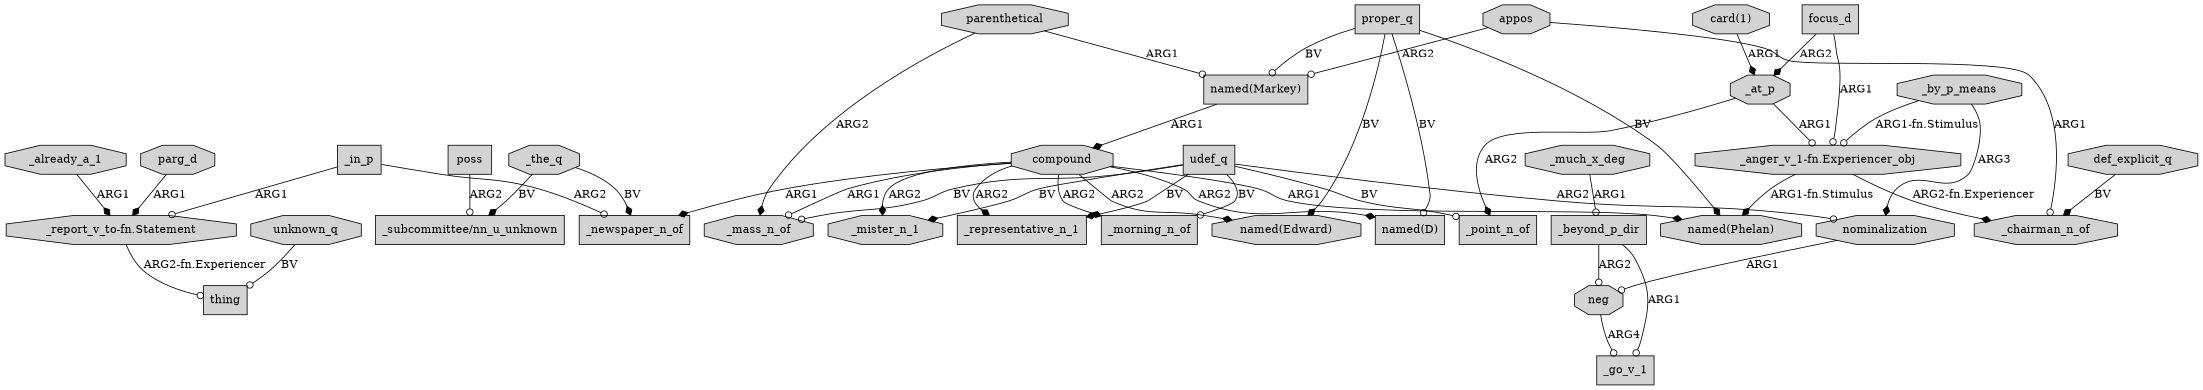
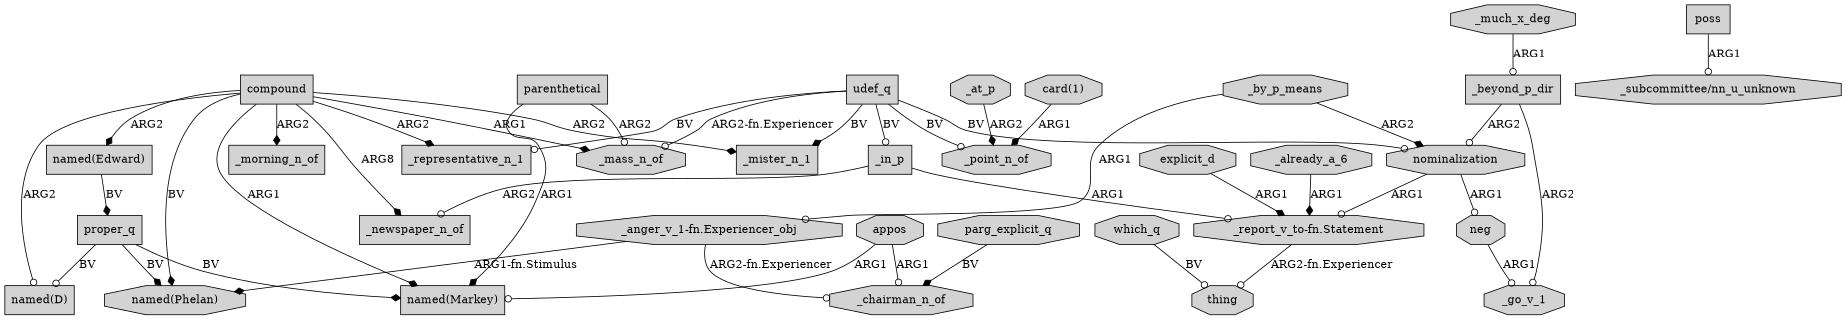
node "parenthetical": shape octagon -> box
node "focus_d": removed
edge "proper_q" -> "named(Markey)": arrowhead odot -> diamond
edge "card(1)" -> "_at_p": now "card(1)" -> "_point_n_of"
edge "parenthetical" -> "named(Markey)": arrowhead odot -> diamond
edge "appos" -> "named(Markey)": label "ARG2" -> "ARG1"
edge "parenthetical" -> "_mass_n_of": arrowhead diamond -> odot
edge "_at_p" -> "_anger_v_1-fn.Experiencer_obj": removed, label "ARG1"
edge "named(Markey)" -> "compound": reversed
edge "_by_p_means" -> "_anger_v_1-fn.Experiencer_obj": label "ARG1-fn.Stimulus" -> "ARG1"
edge "proper_q" -> "named(Edward)": reversed
node "_already_a_1": label "_already_a_1" -> "_already_a_6"
node "parg_d": label "parg_d" -> "explicit_d"
node "_the_q": removed
node "compound": shape octagon -> box
edge "_by_p_means" -> "nominalization": label "ARG3" -> "ARG2"
node "def_explicit_q": label "def_explicit_q" -> "parg_explicit_q"
edge "compound" -> "_mass_n_of": arrowhead odot -> diamond
edge "nominalization" -> "_report_v_to-fn.Statement": added, label "ARG1"
edge "poss" -> "_subcommittee/nn_u_unknown": label "ARG2" -> "ARG1"
edge "compound" -> "_newspaper_n_of": label "ARG1" -> "ARG8"
edge "udef_q" -> "_mass_n_of": label "BV" -> "ARG2-fn.Experiencer"
edge "compound" -> "named(Phelan)": label "ARG1" -> "BV"
edge "udef_q" -> "nominalization": label "ARG2" -> "BV"
edge "udef_q" -> "_representative_n_1": arrowhead diamond -> odot
edge "udef_q" -> "_morning_n_of": now "udef_q" -> "_in_p"
edge "_anger_v_1-fn.Experiencer_obj" -> "_chairman_n_of": arrowhead diamond -> odot
edge "compound" -> "named(D)": arrowhead diamond -> odot
node "unknown_q": label "unknown_q" -> "which_q"
node "_subcommittee/nn_u_unknown": shape box -> octagon
node "_mister_n_1": shape octagon -> box
node "named(Edward)": shape octagon -> box
node "_point_n_of": shape box -> octagon
edge "_beyond_p_dir" -> "neg": now "_beyond_p_dir" -> "nominalization"
node "thing": shape box -> octagon
edge "_beyond_p_dir" -> "_go_v_1": label "ARG1" -> "ARG2"
edge "neg" -> "_go_v_1": label "ARG4" -> "ARG1"
node "_go_v_1": shape box -> octagon
